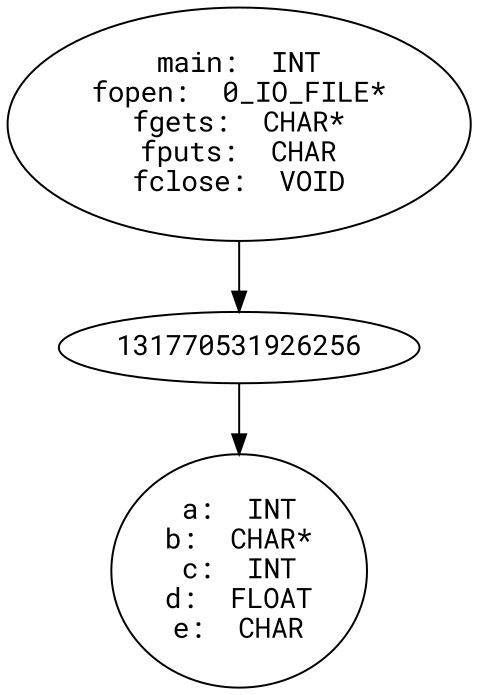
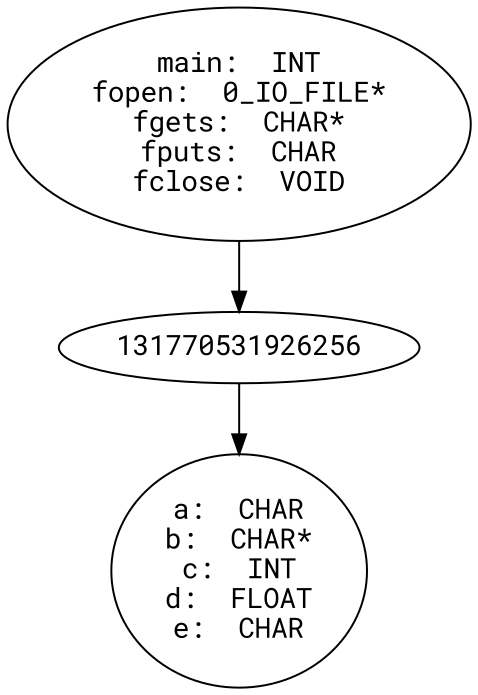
node "a:  INT b:  CHAR* c:  INT d:  FLOAT e:  CHAR": label "a:  INT b:  CHAR* c:  INT d:  FLOAT e:  CHAR" -> "a:  CHAR b:  CHAR* c:  INT d:  FLOAT e:  CHAR"
